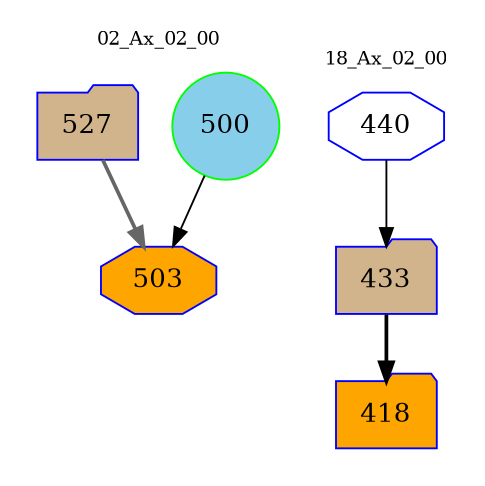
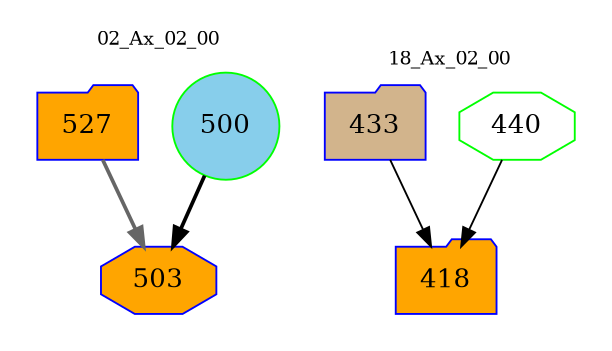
node "527": fillcolor tan -> orange
node "440": color blue -> green
edge "440" -> "433": now "440" -> "418"
edge "500" -> "503": style solid -> bold
edge "433" -> "418": style bold -> solid
